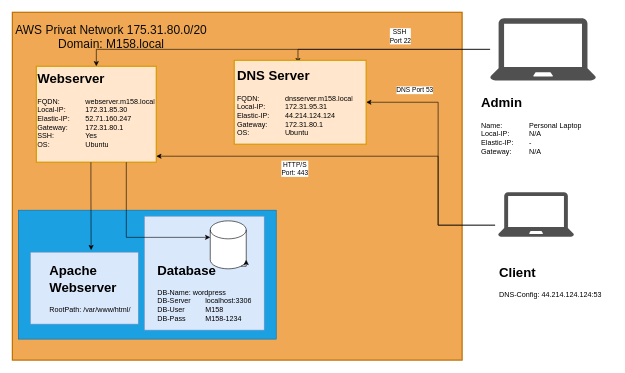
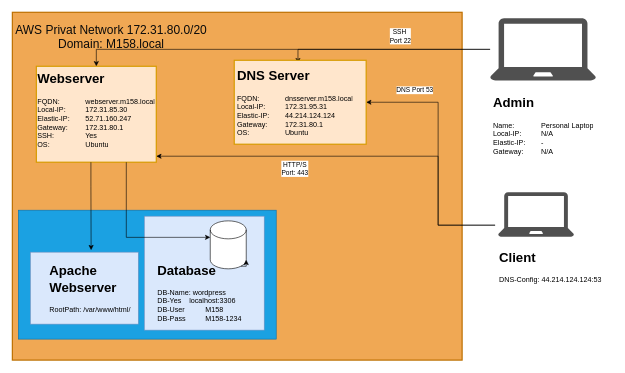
node "AWS Privat Network 175.31.80.0/20 Domain: M158.local": label "AWS Privat Network 175.31.80.0/20 Domain: M158.local" -> "AWS Privat Network 172.31.80.0/20 Domain: M158.local"
node "Admin Name: Personal Laptop Local-IP: N/A Elastic-IP: - Gateway: N/A": moved (531, 131) -> (543, 131)
node "DatabaseDB-Name: wordpress DB-Server localhost:3306 DB-User M158 DB-Pass M158-1234": label "DatabaseDB-Name: wordpress DB-Server localhost:3306 DB-User M158 DB-Pass M158-1234" -> "DatabaseDB-Name: wordpress DB-Yes localhost:3306 DB-User M158 DB-Pass M158-1234"
node "ClientDNS-Config: 44.214.124.124:53": moved (555, 294) -> (555, 279)
